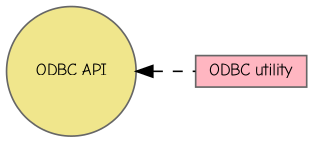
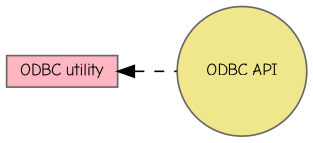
edge "ODBC utility" -> "ODBC API": reversed
